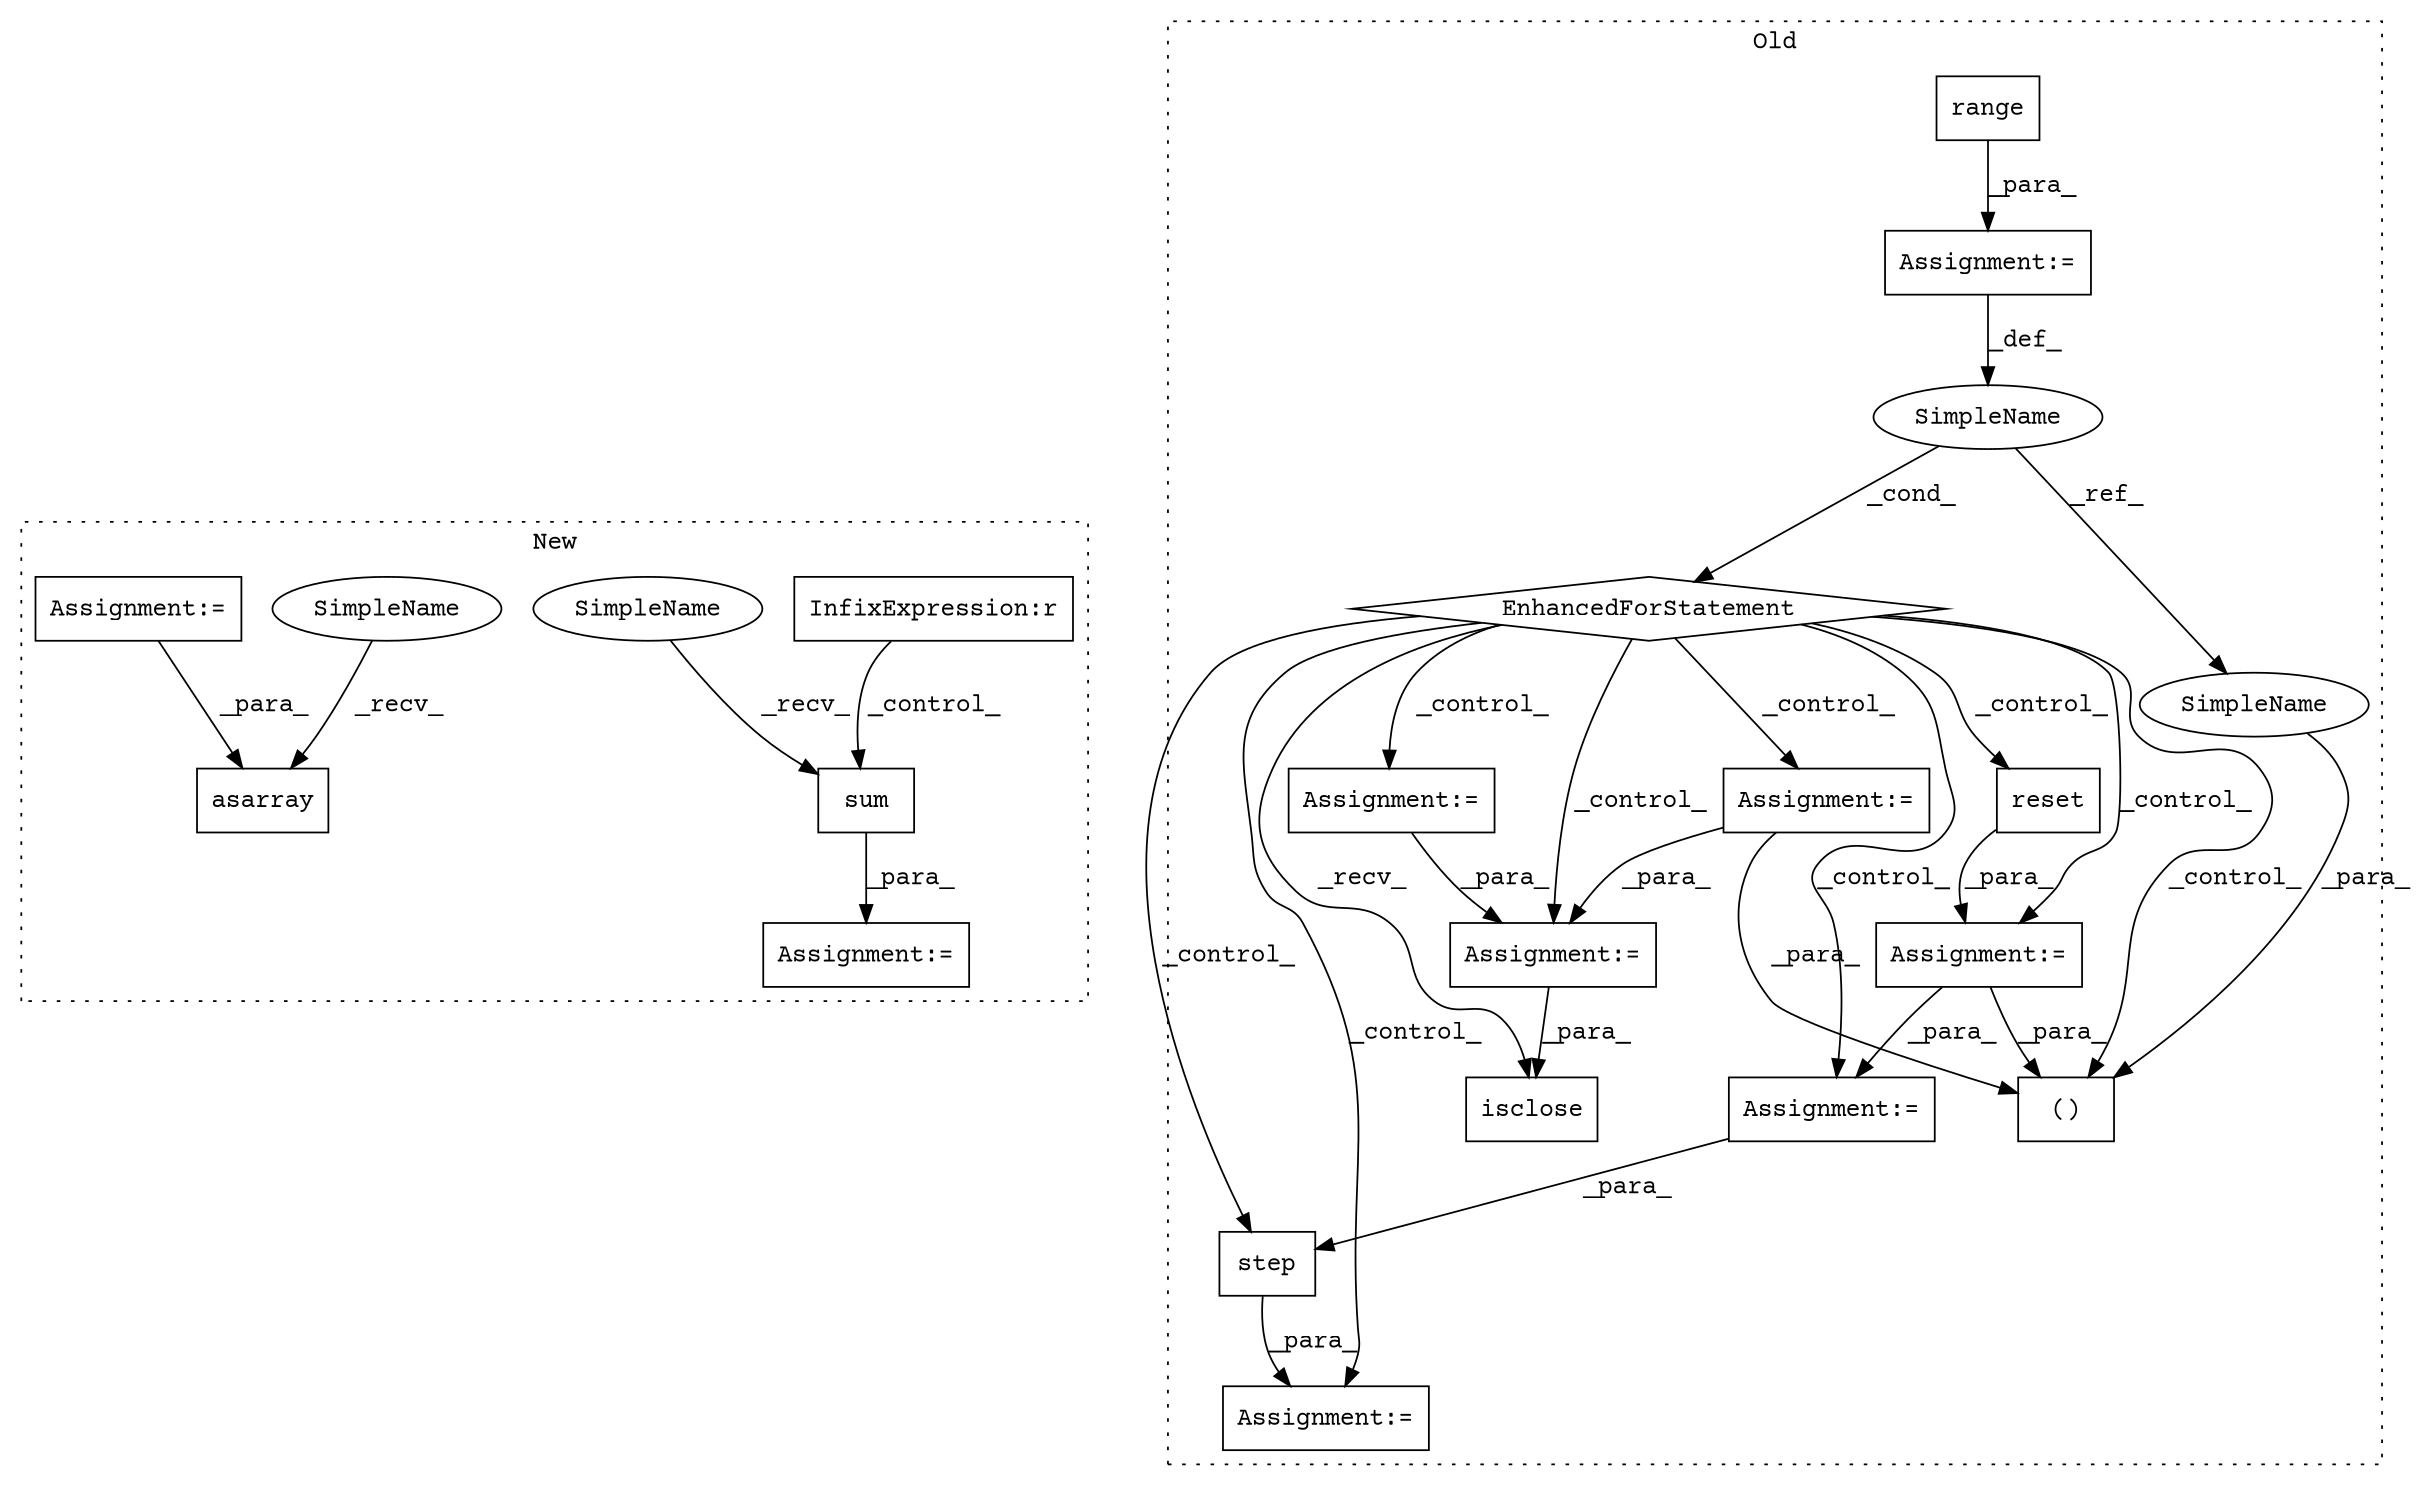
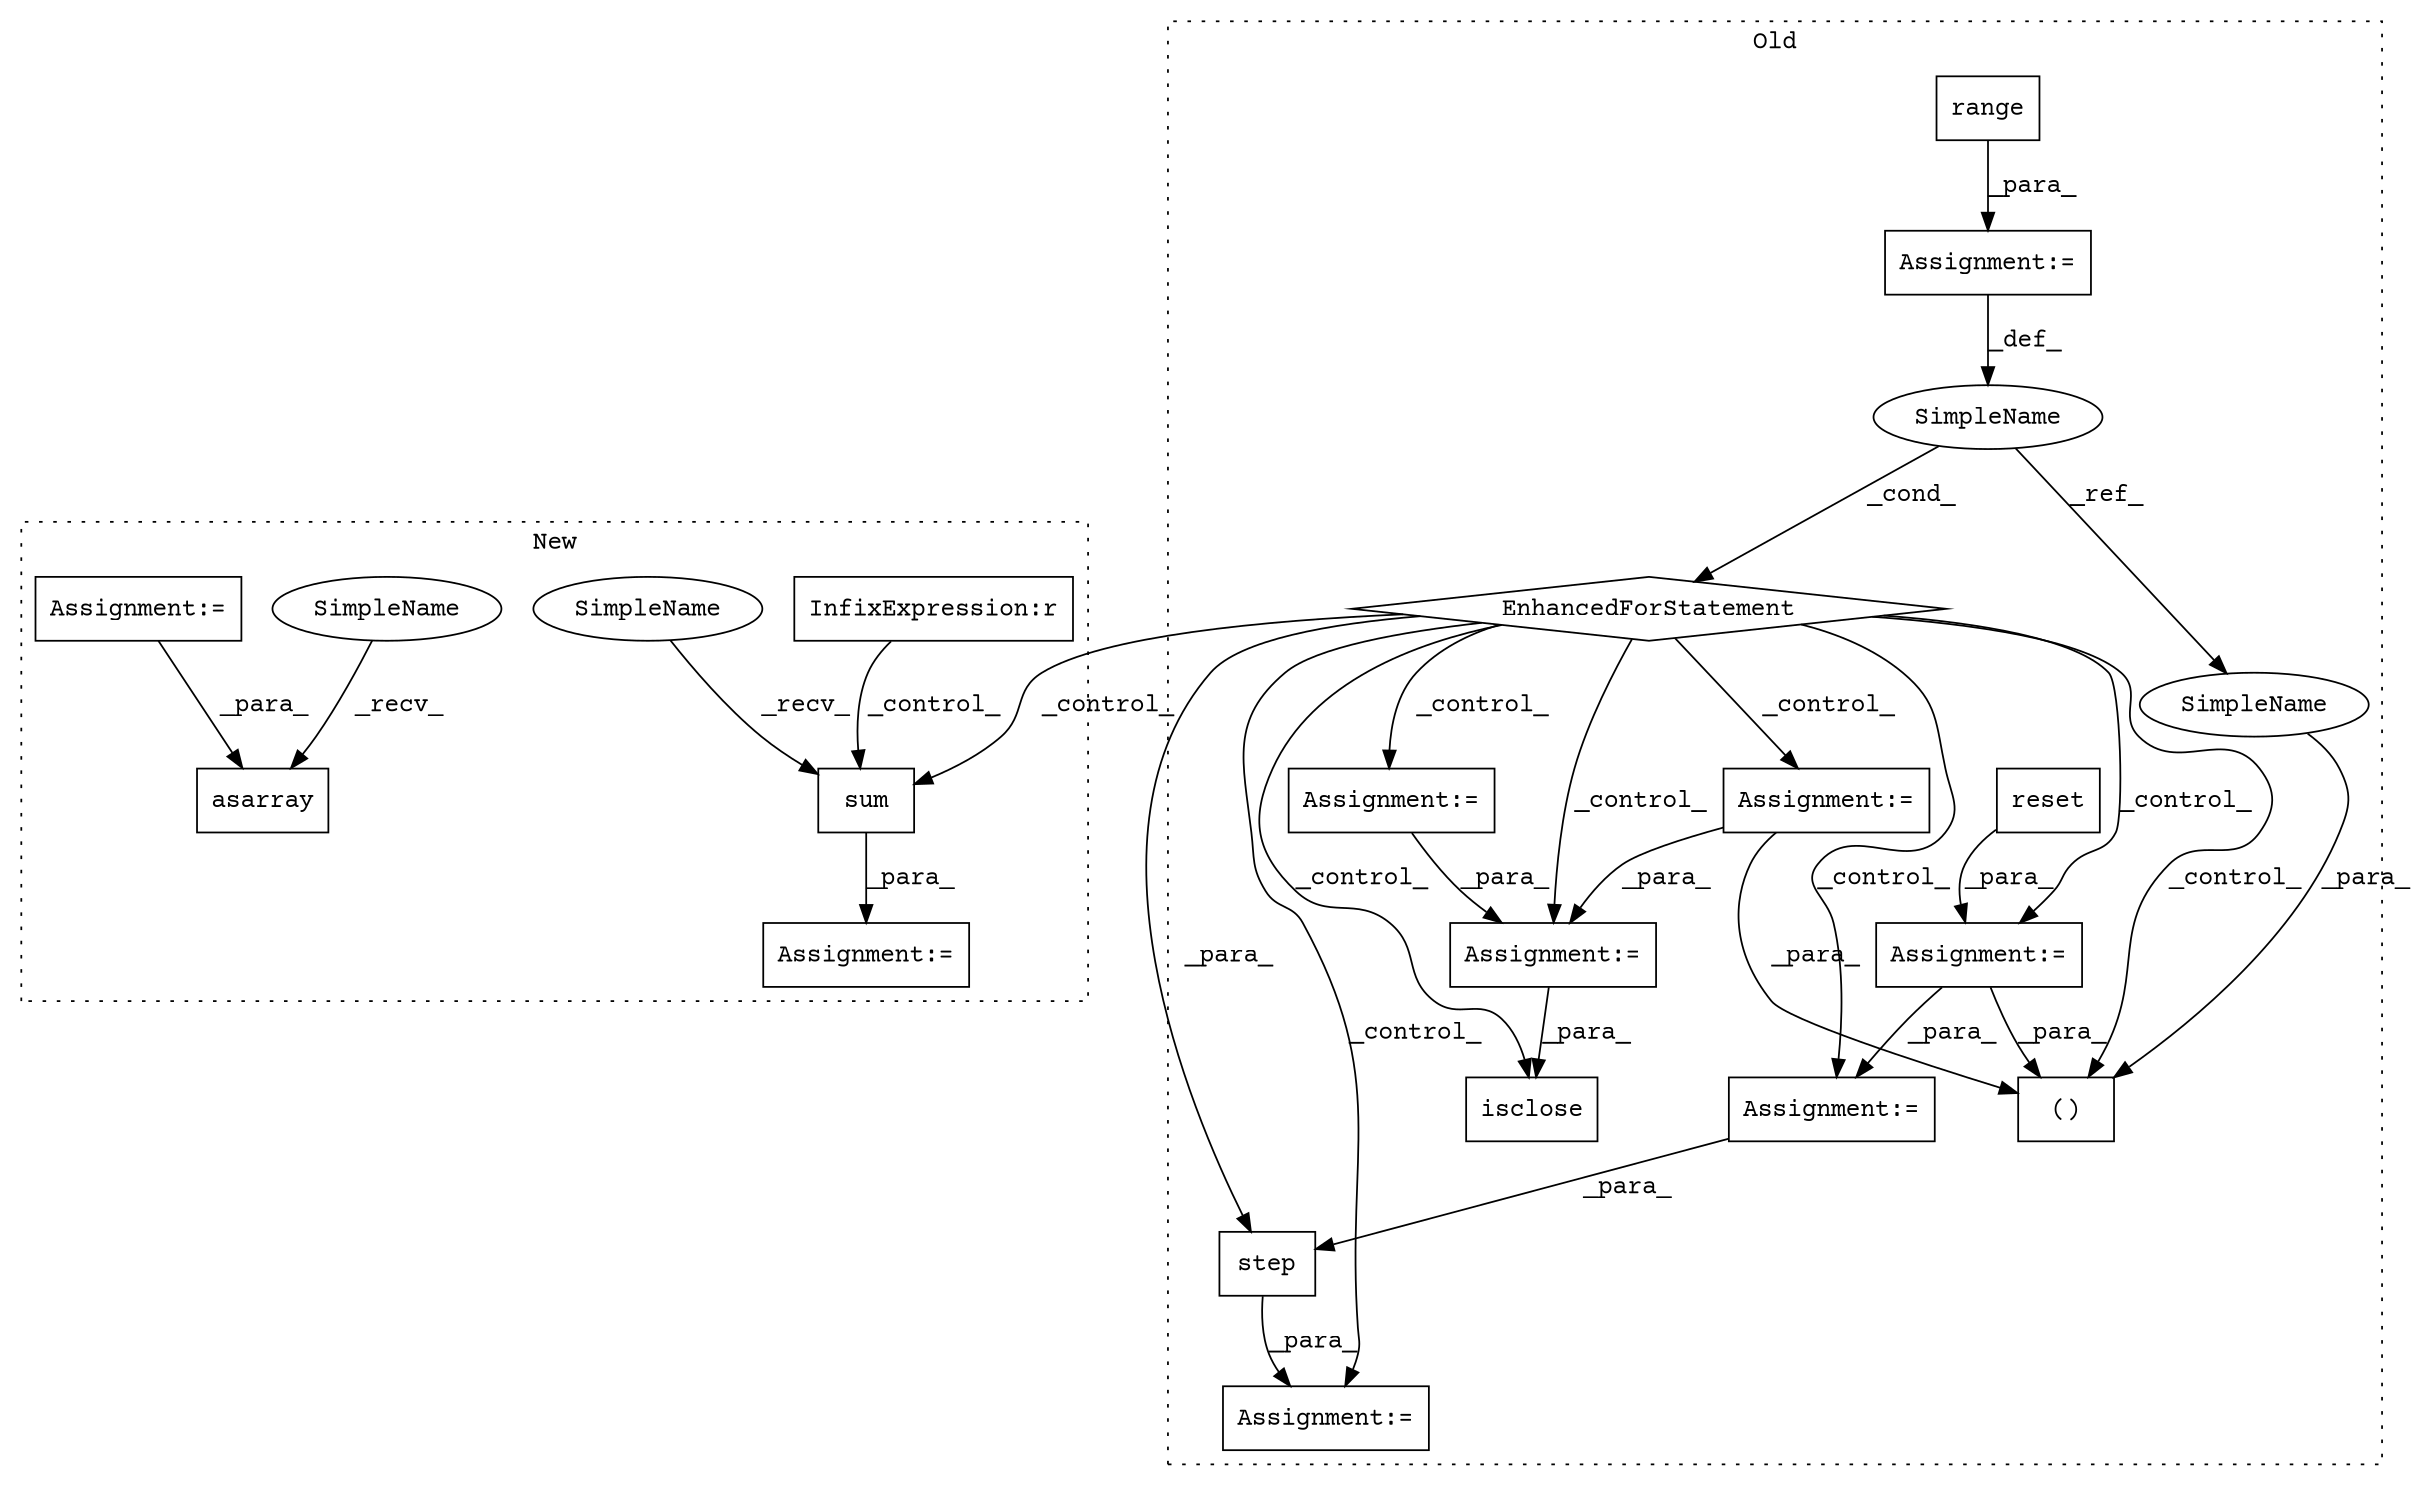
edge "EnhancedForStatement" -> "reset": now "EnhancedForStatement" -> "sum"
edge "EnhancedForStatement" -> "isclose": label "_recv_" -> "_control_"
edge "EnhancedForStatement" -> "step": label "_control_" -> "_para_"
